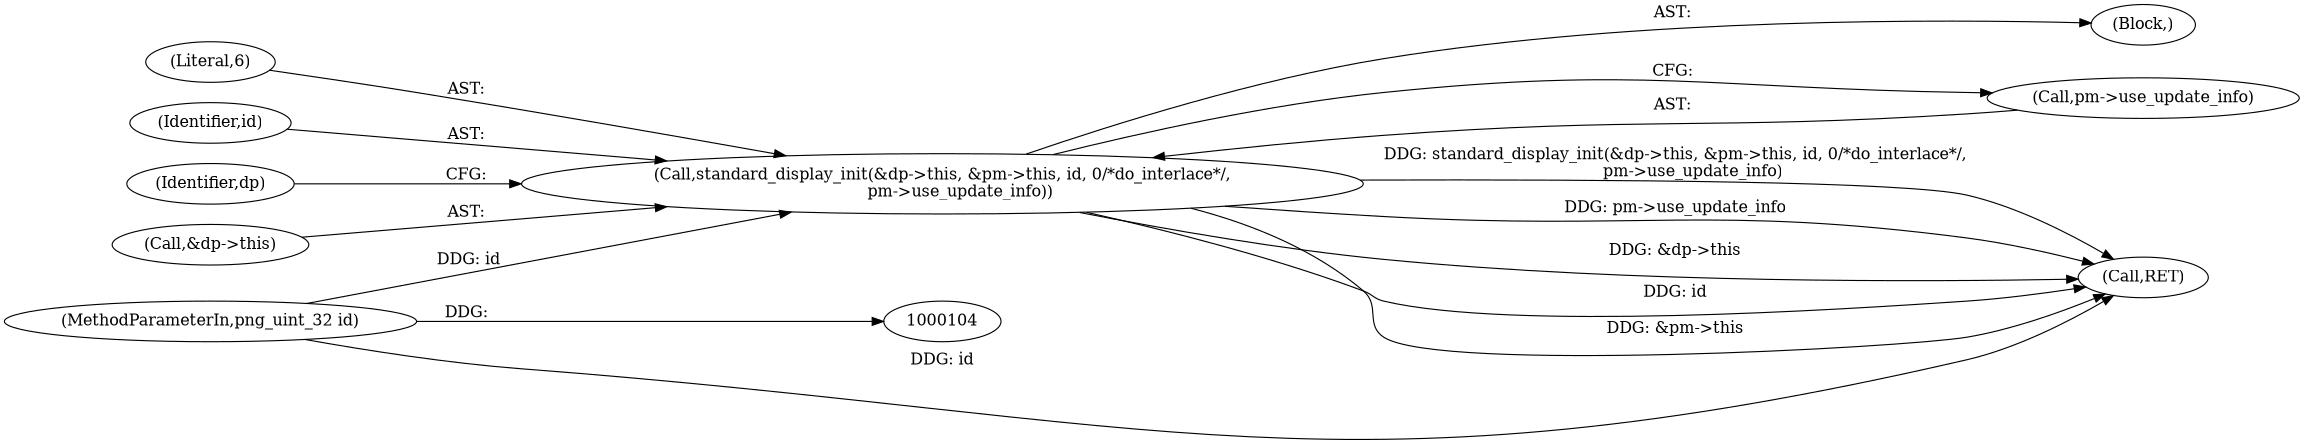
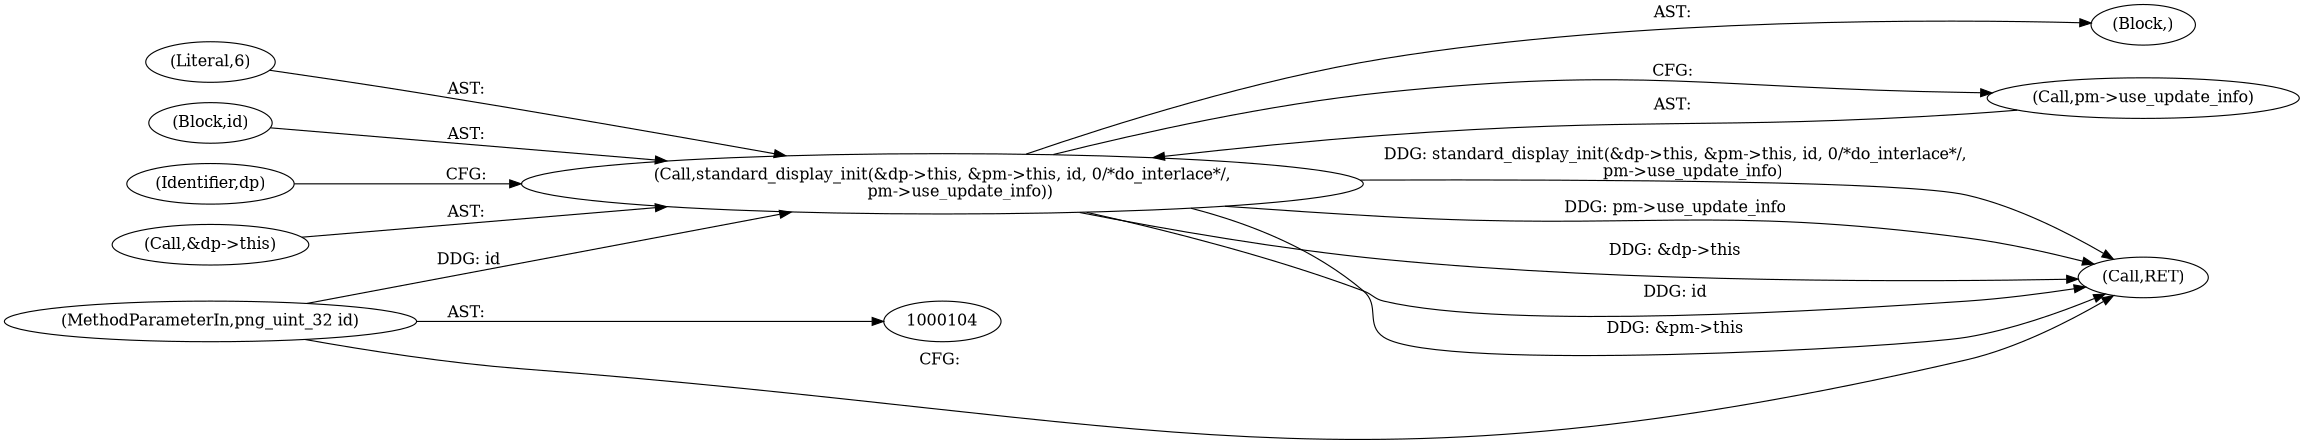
node "(Identifier,id)": label "(Identifier,id)" -> "(Block,id)"
edge "(MethodParameterIn,png_uint_32 id)" -> "1000104": label "DDG: " -> "AST: "
edge "(MethodParameterIn,png_uint_32 id)" -> "(Call,RET)": label "DDG: id" -> "CFG: "
